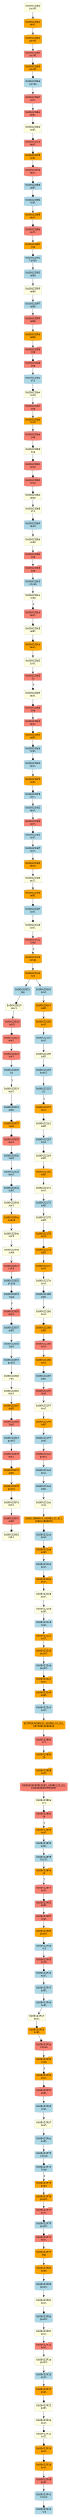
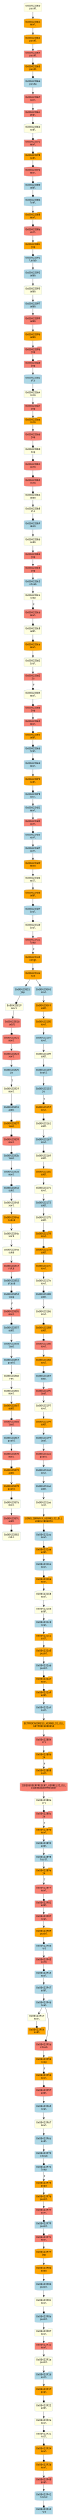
edge "0x00423886 je" -> "0x00423888 call": added, label "F"
edge "0x00423954 subl" -> "0x0042395a stosb": now "0x0042394d leal" -> "0x0042395a stosb"
